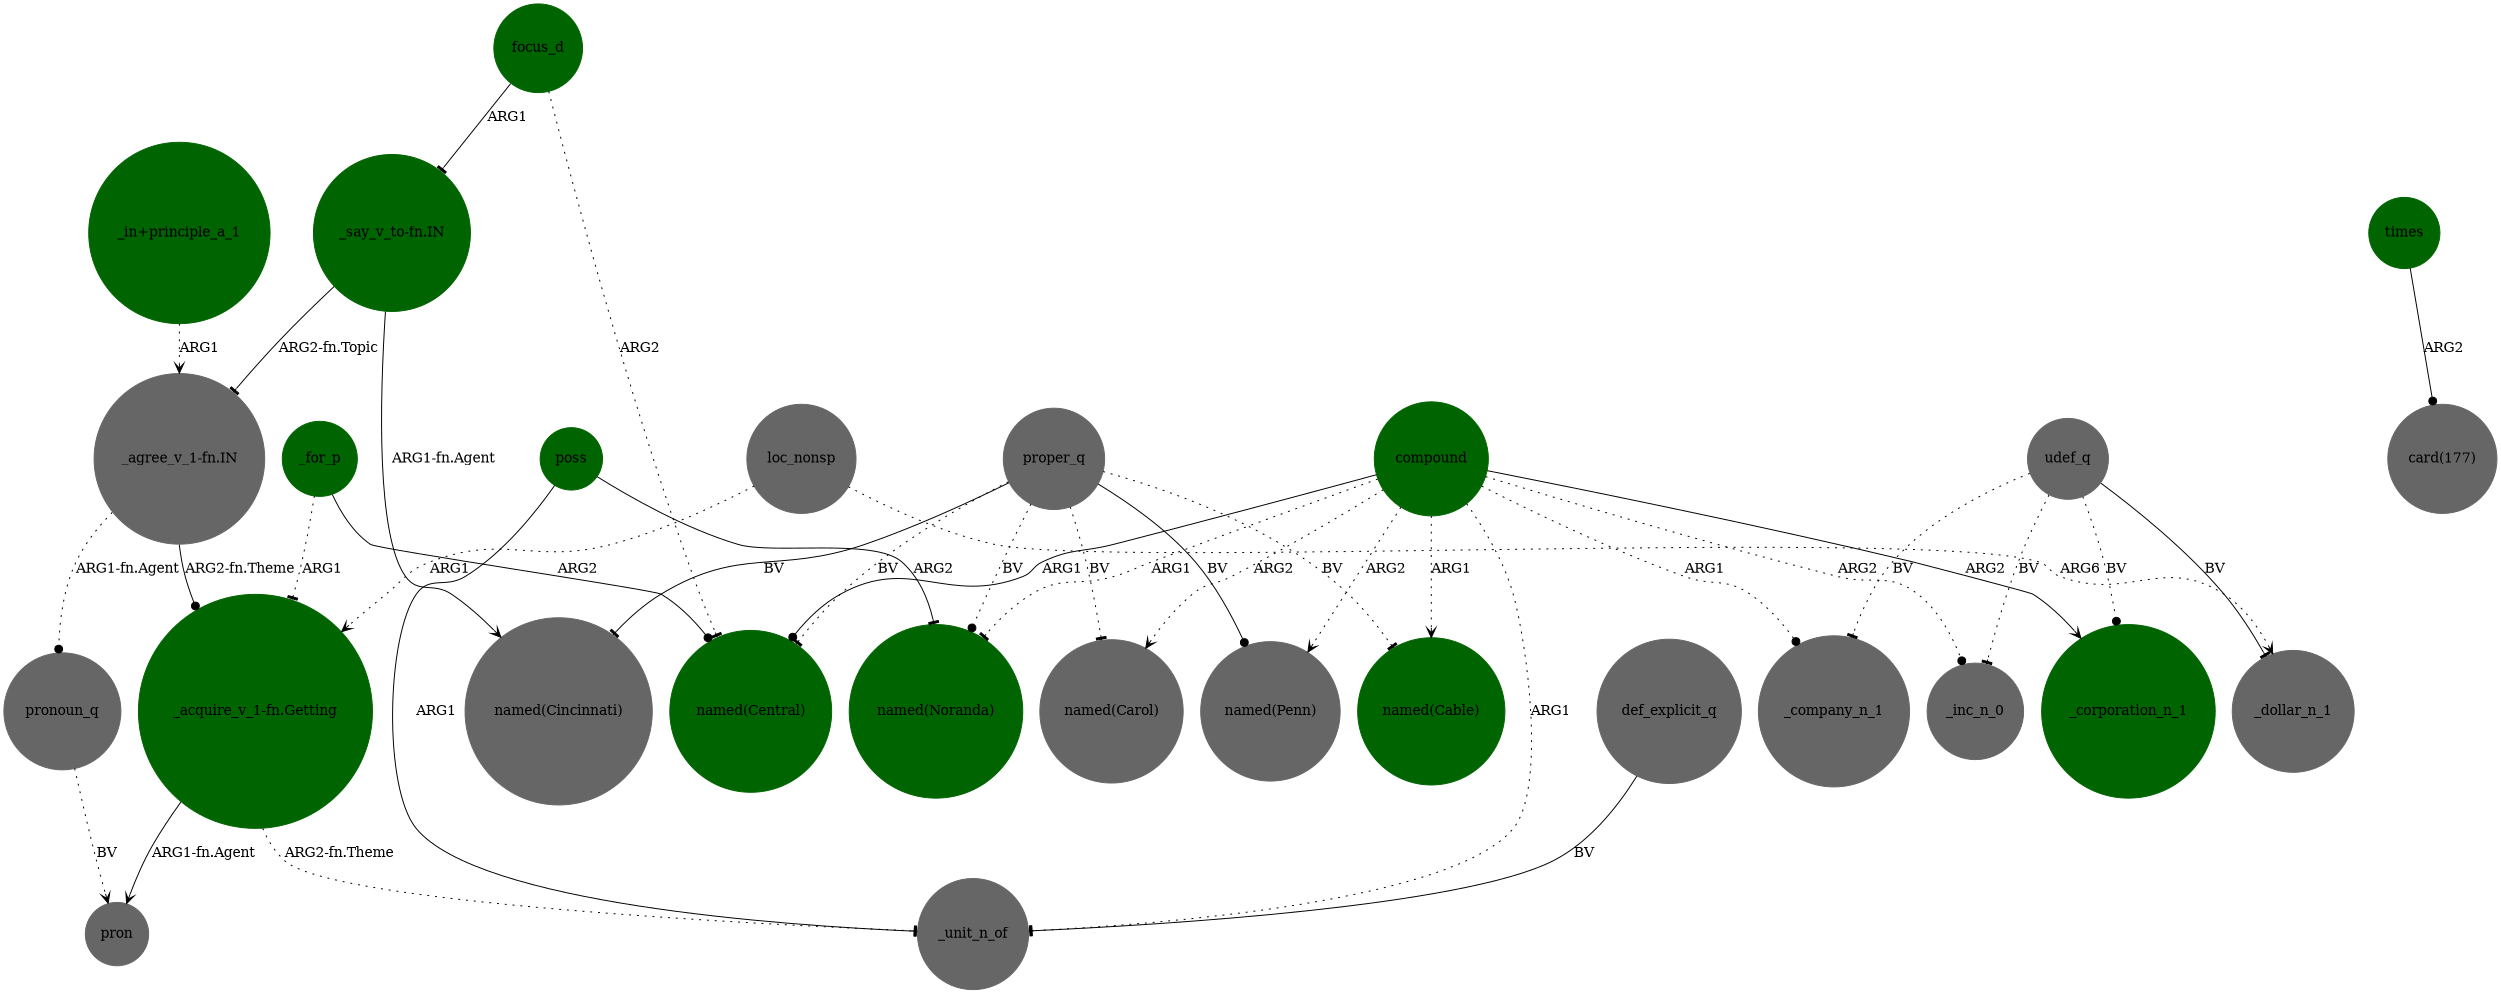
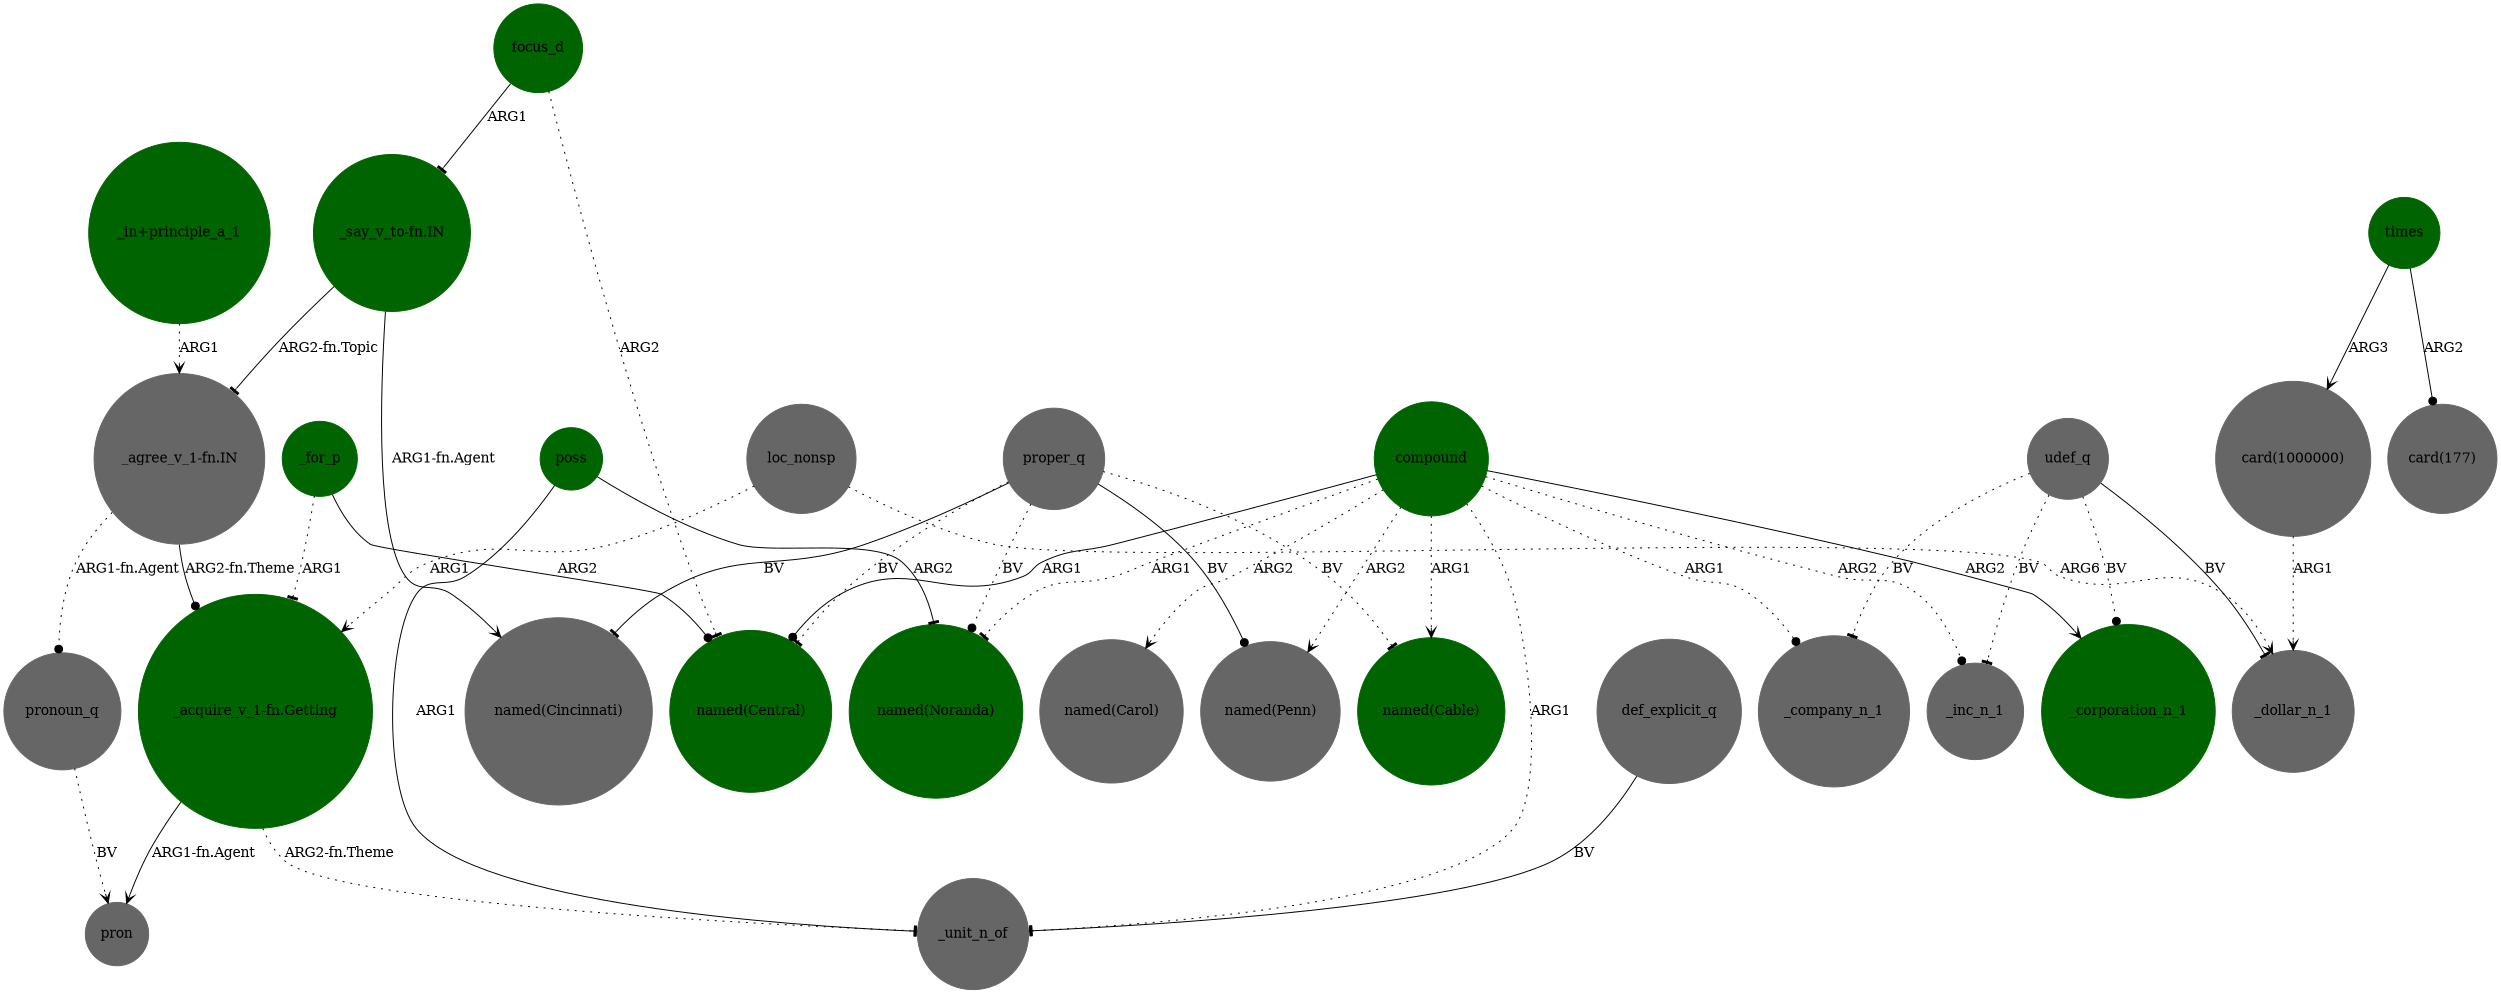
node "card(1000000)": added
edge "proper_q" -> "named(Carol)": removed, label "BV"
node "_inc_n_0": label "_inc_n_0" -> "_inc_n_1"
